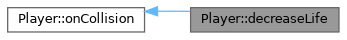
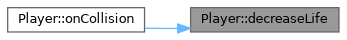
edge "Player::decreaseLife" -> "Player::onCollision": reversed
